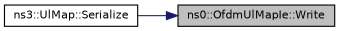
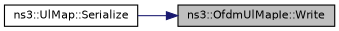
node "ns0::OfdmUlMapIe::Write": label "ns0::OfdmUlMapIe::Write" -> "ns3::OfdmUlMapIe::Write"
